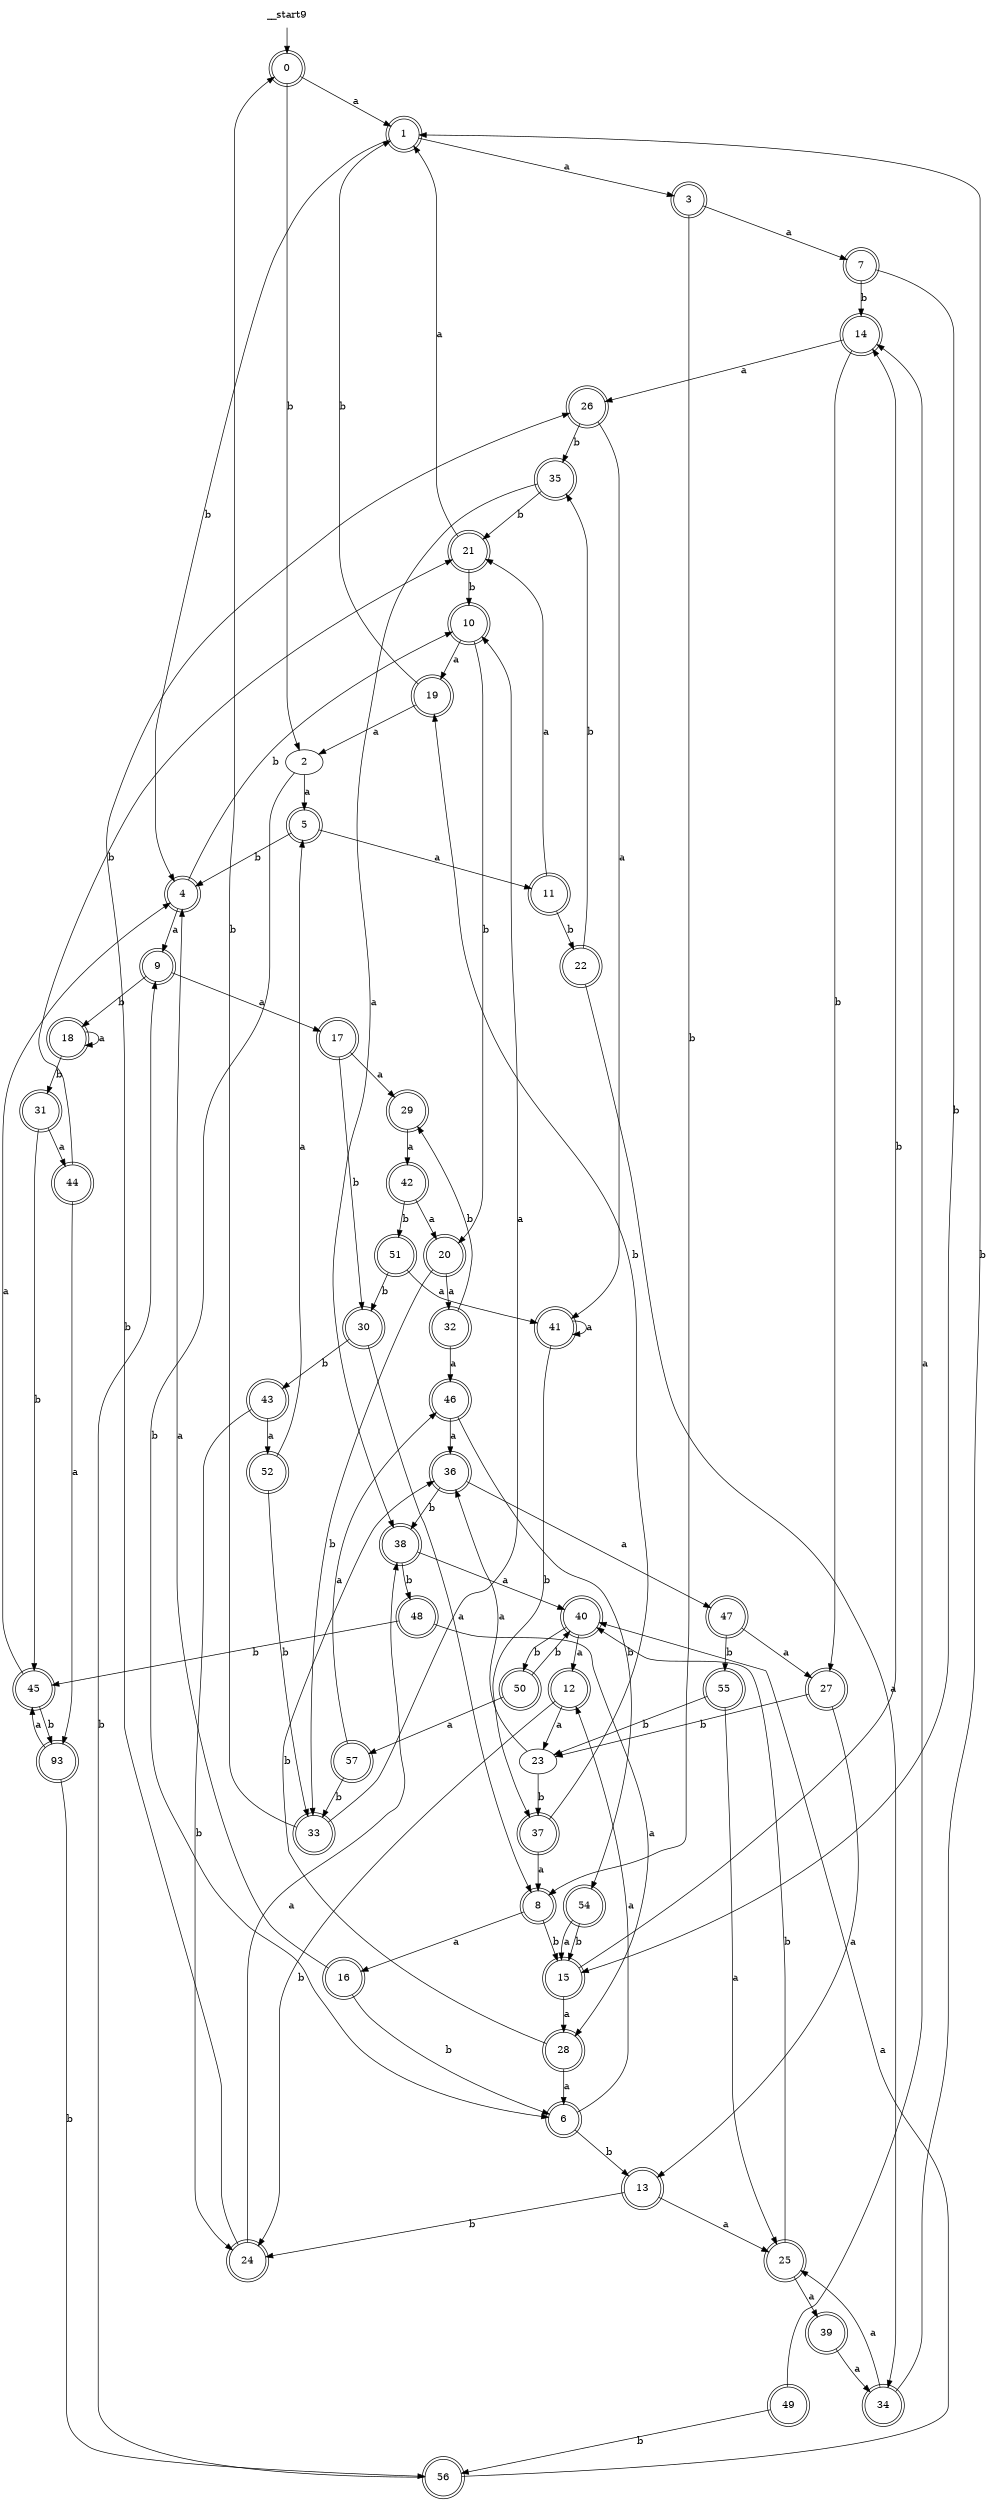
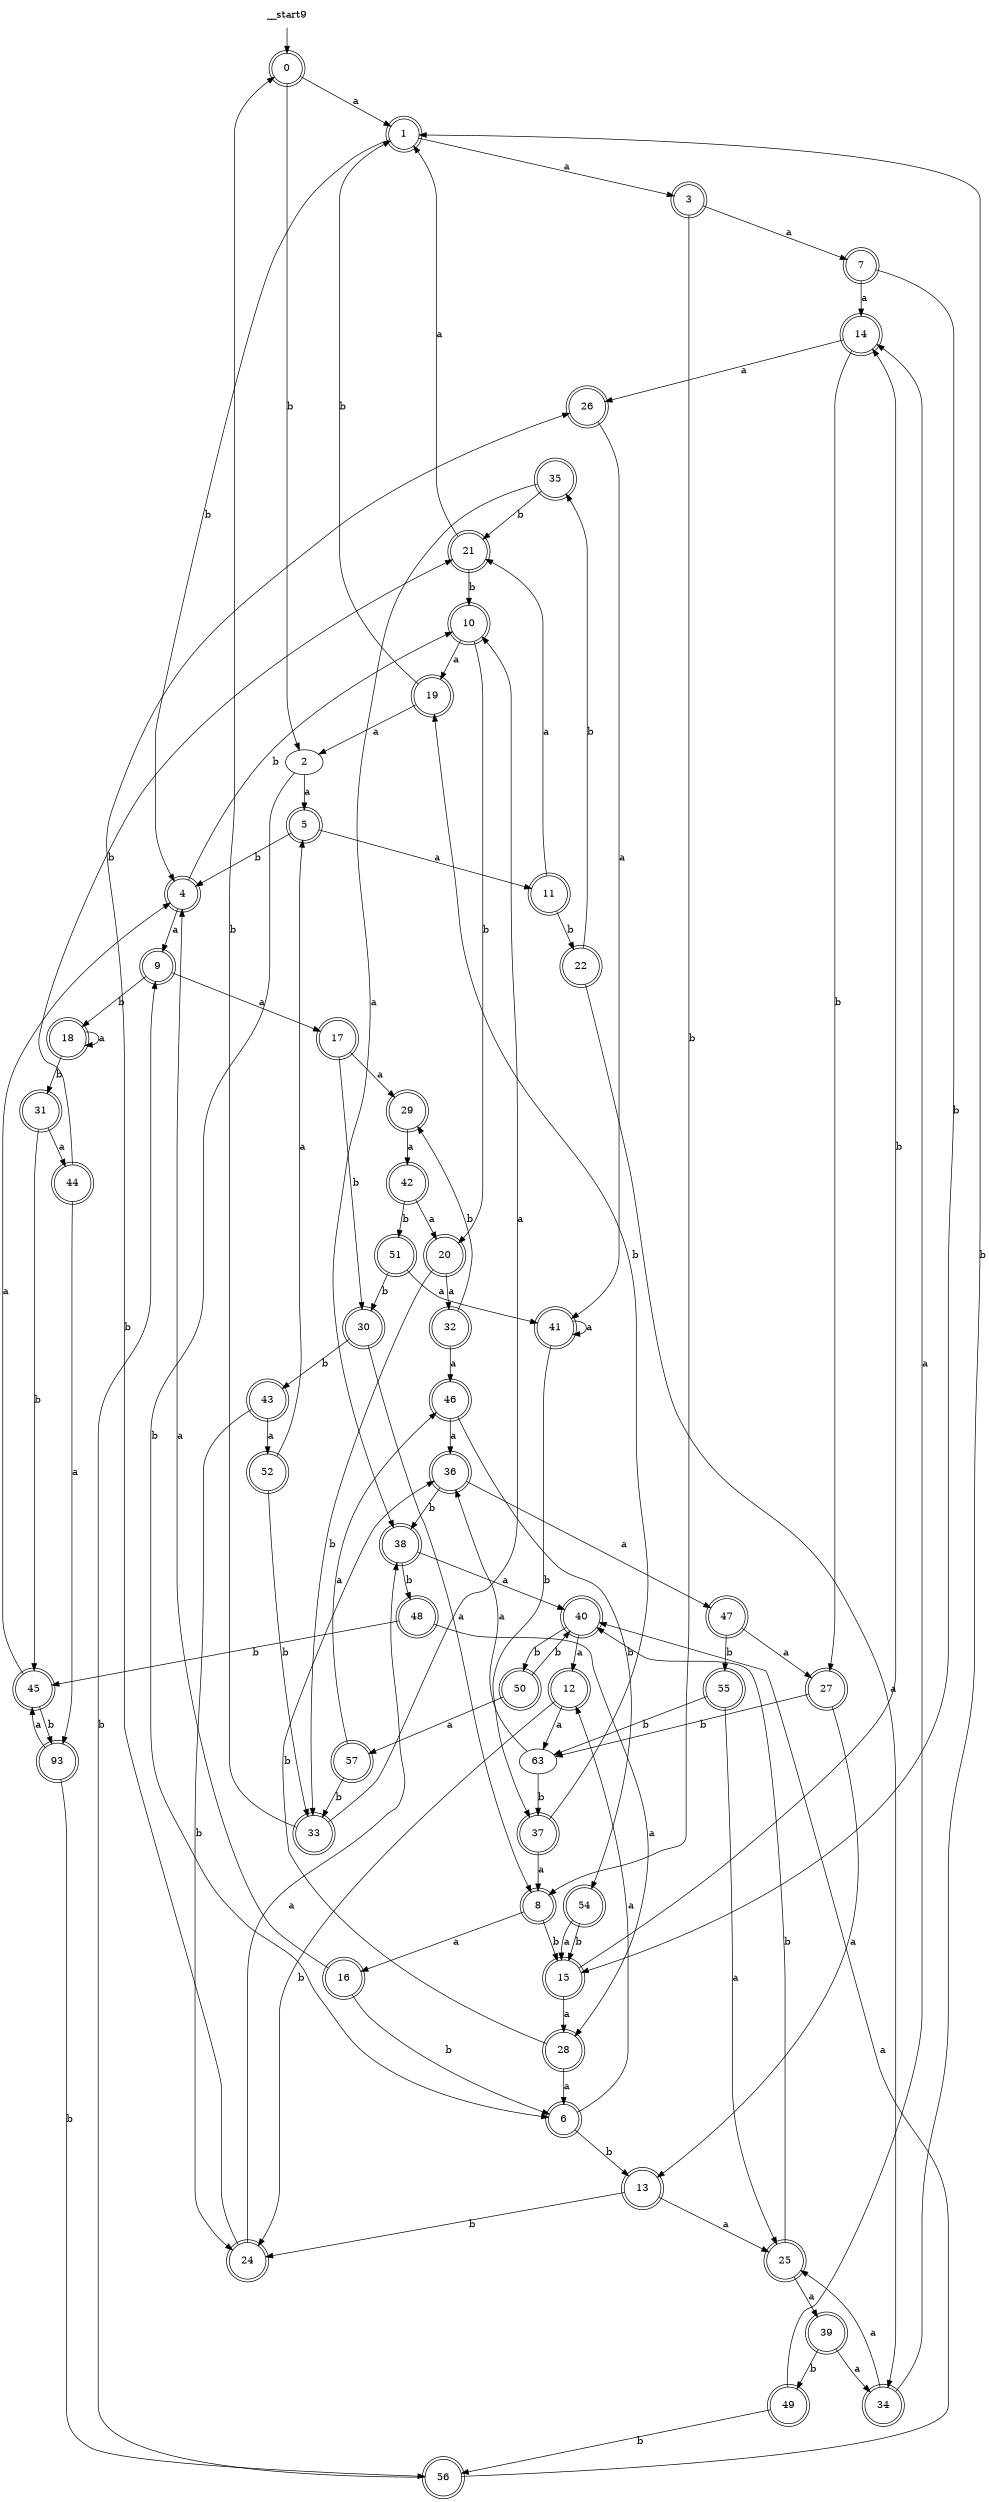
edge "7" -> "14": label "b" -> "a"
edge "26" -> "35": removed, label "b"
node "23": label "23" -> "63"
edge "39" -> "49": added, label "b"
